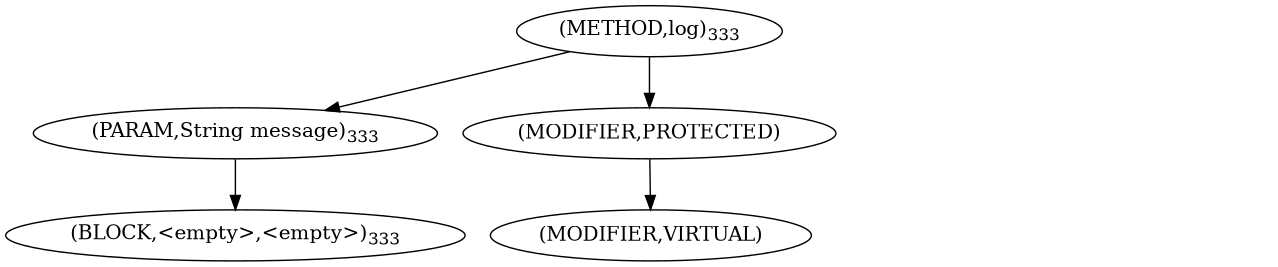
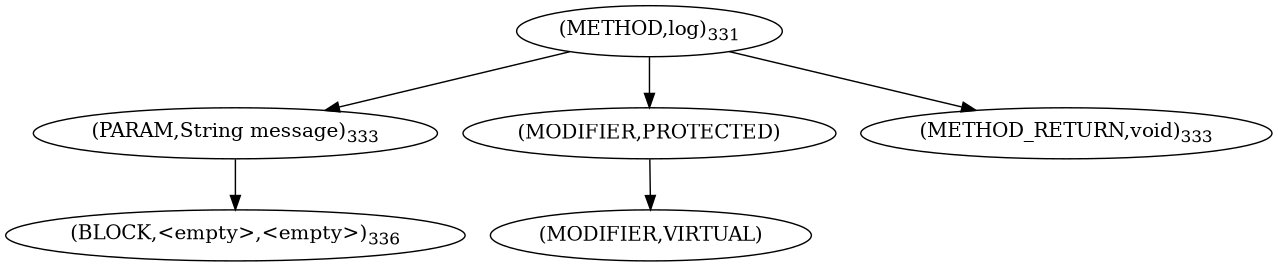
node "(METHOD,log)": text "333" -> "331"
node "(METHOD_RETURN,void)": added
node "(BLOCK,<empty>,<empty>)": text "333" -> "336"
